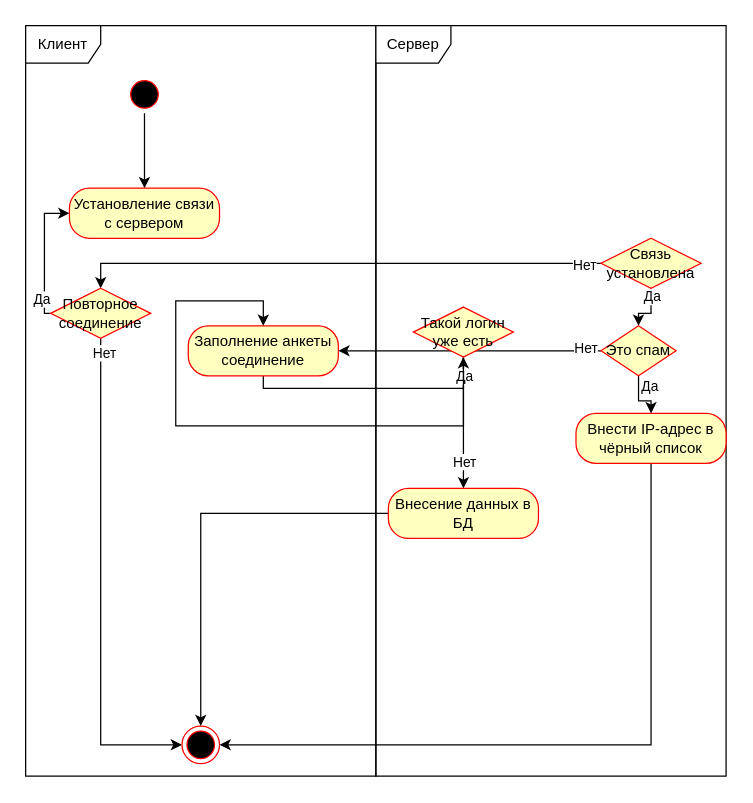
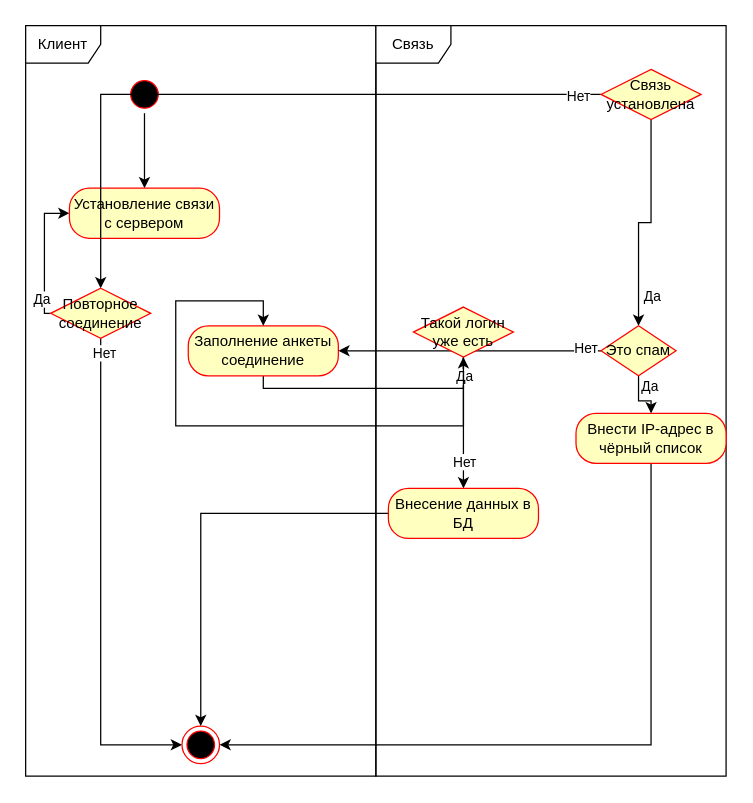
node "Сервер": label "Сервер" -> "Связь"
node "Связь установлена": moved (651, 263) -> (651, 94)
